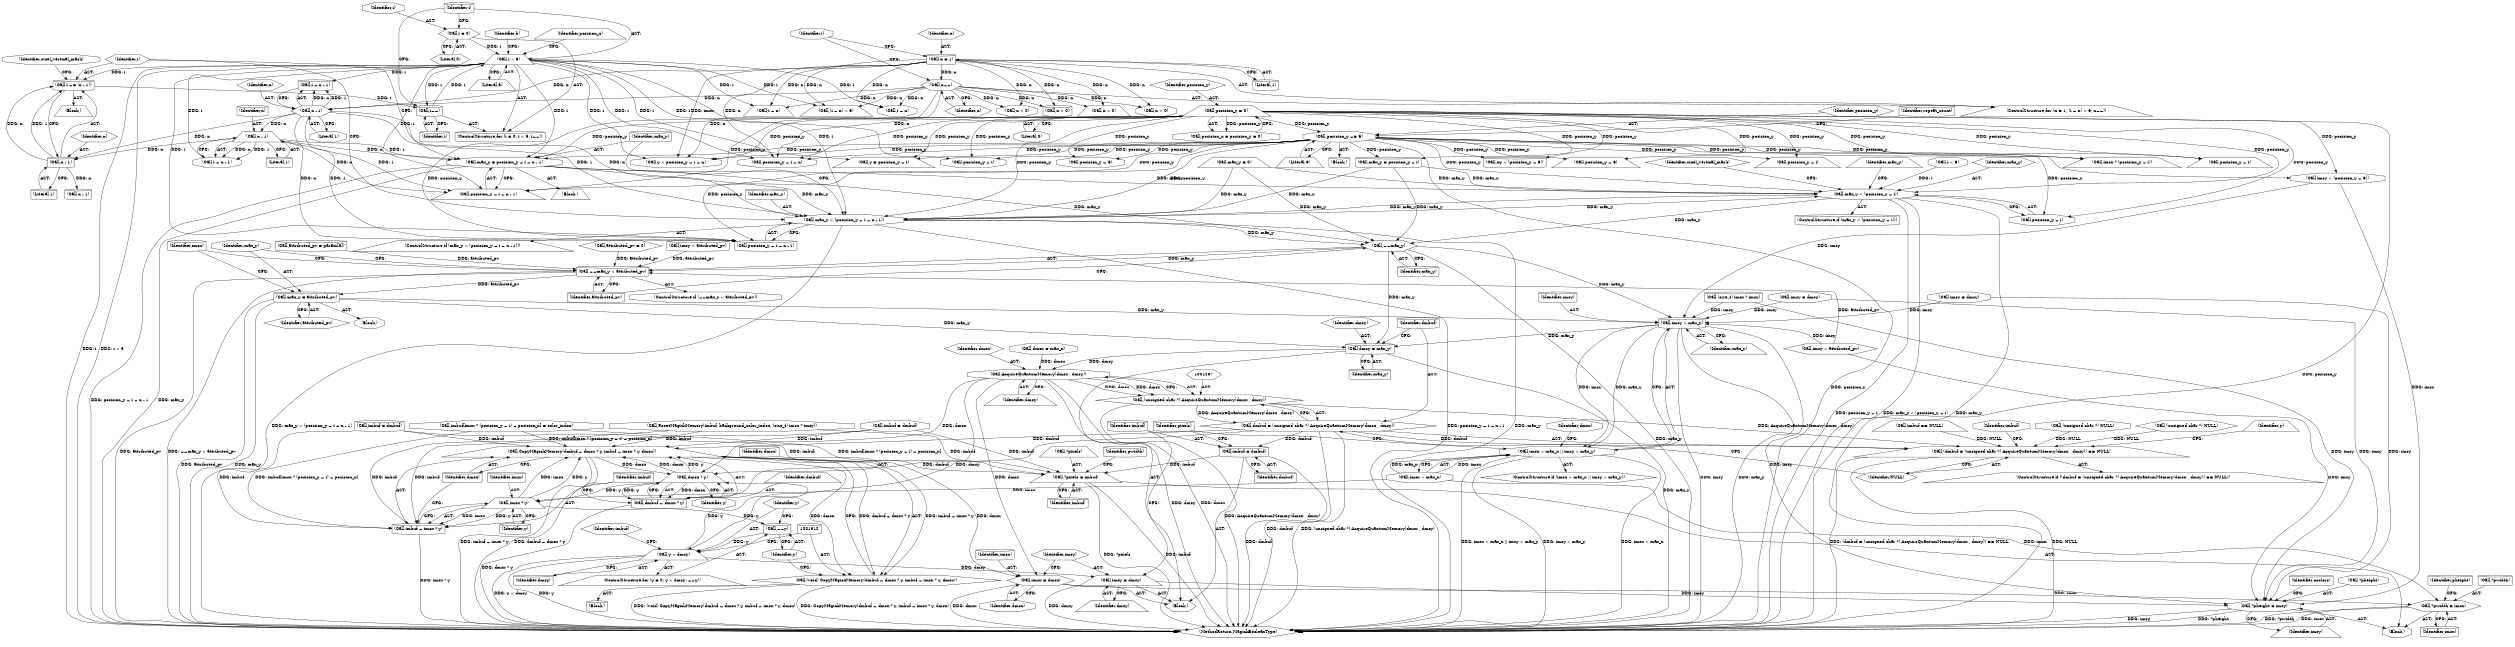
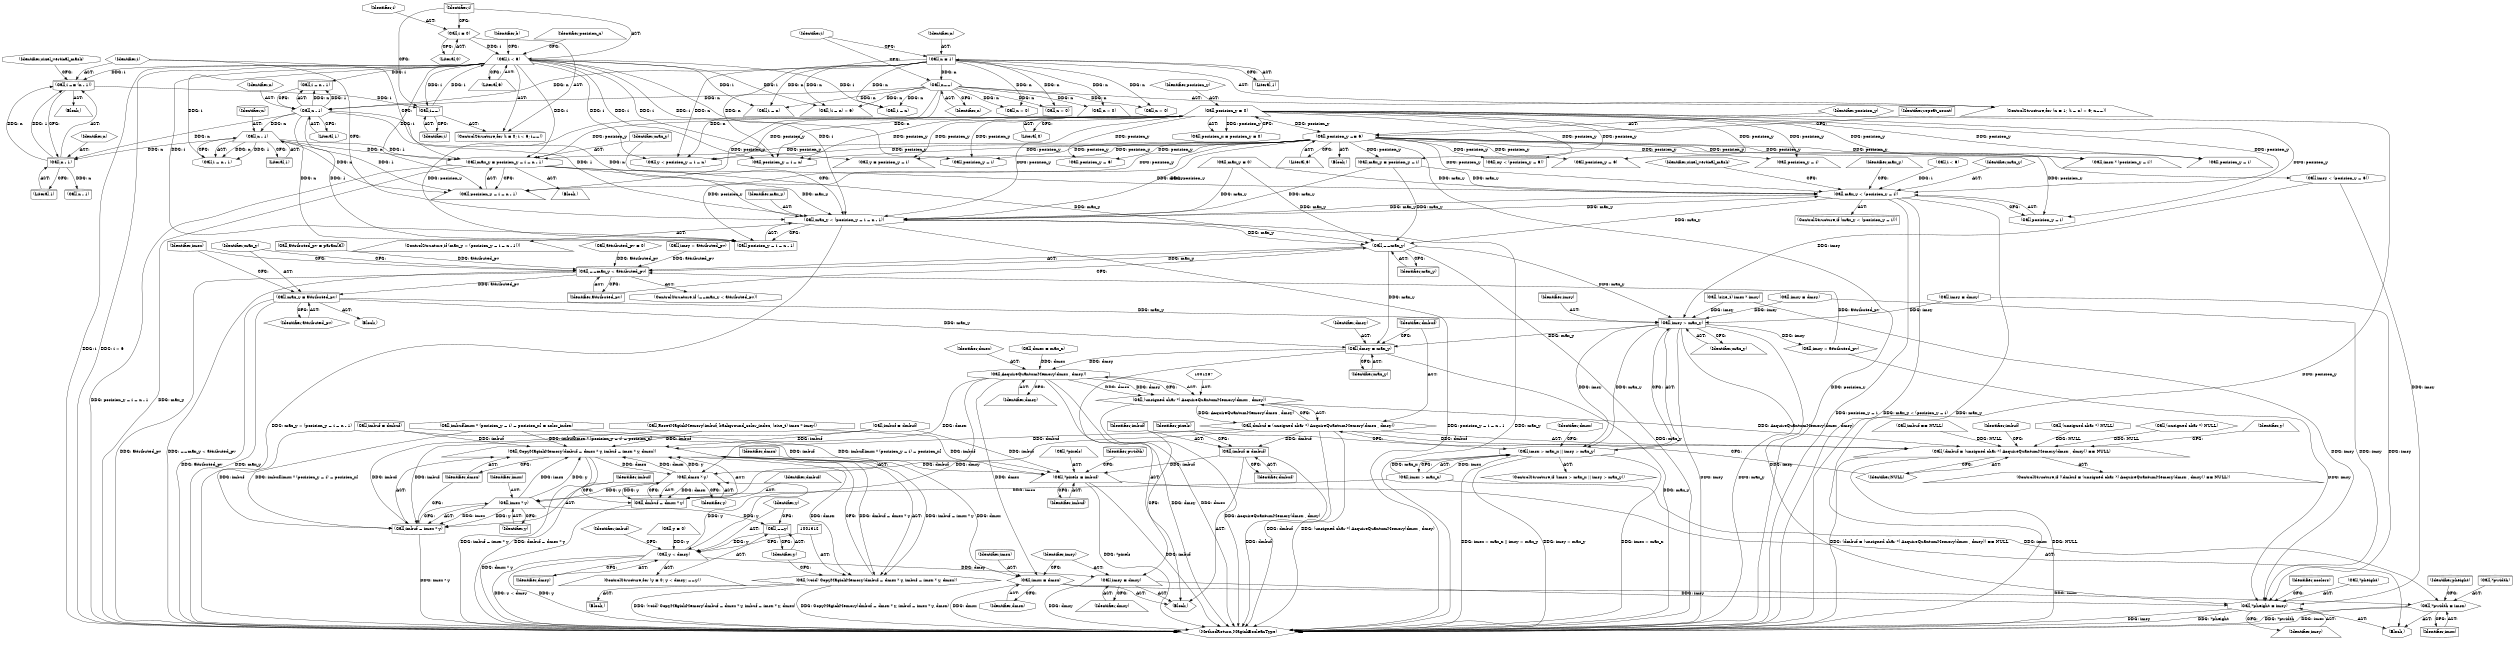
edge "(Call,n = 1)" -> "(Call,y < posision_y + i + n)": label "DDG: imsx" -> "DDG: n"
edge "(Call,posision_y = 0)" -> "(Call,imsy < (posision_y + 6))": removed, label "DDG: posision_y"
edge "(Call,imsy < attributed_pv)" -> "(Call,imsy > max_y)": reversed
node "(Call,y = 0)": added
